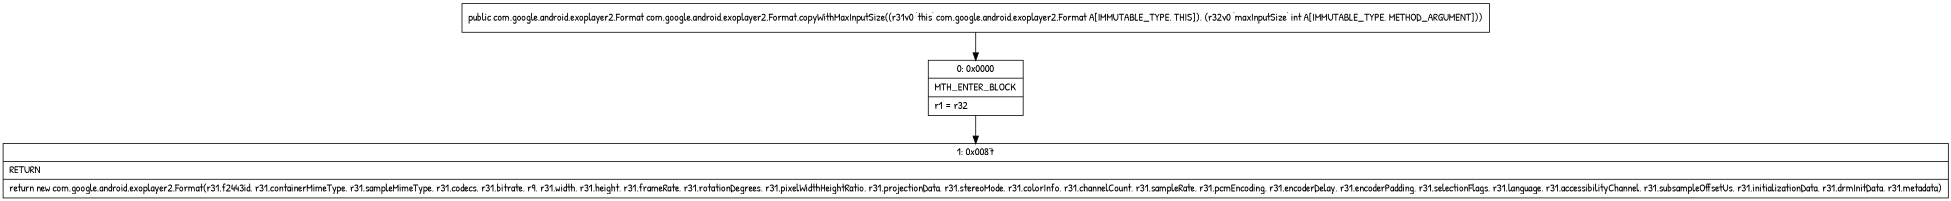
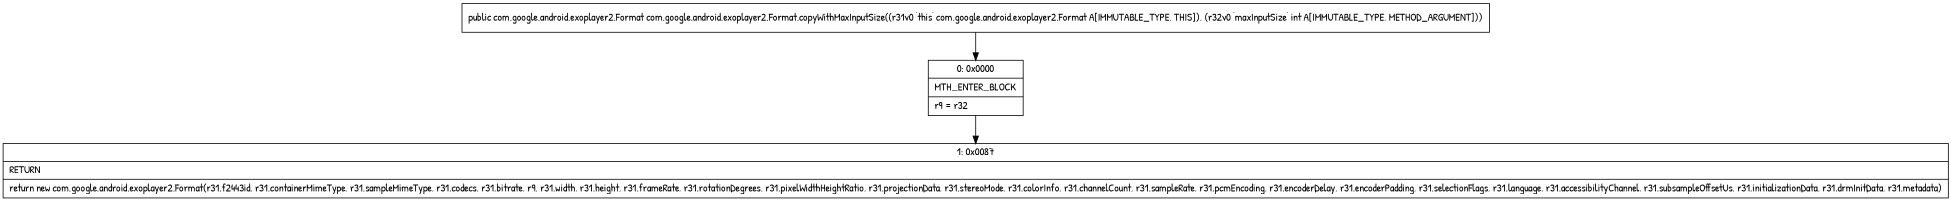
node "0: 0x0000": text "r1 = r32" -> "r9 = r32"
